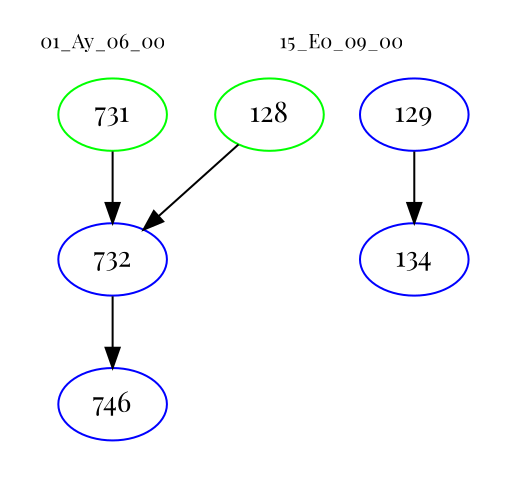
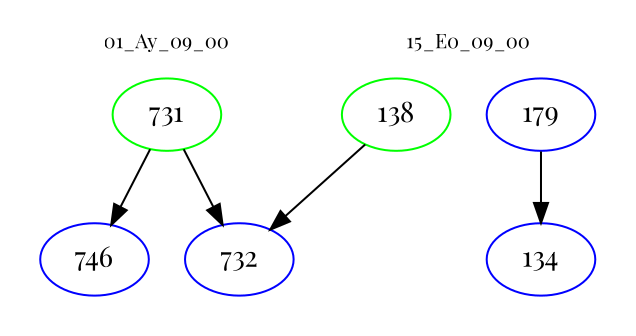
cluster "01_Ay_06_00": label "01_Ay_06_00" -> "01_Ay_09_00"
node "128": label "128" -> "138"
node "129": label "129" -> "179"
edge "732" -> "746": now "731" -> "746"
